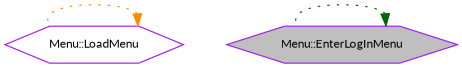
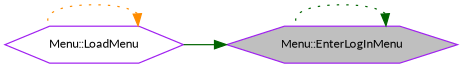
edge "Menu::LoadMenu" -> "Menu::EnterLogInMenu": added
